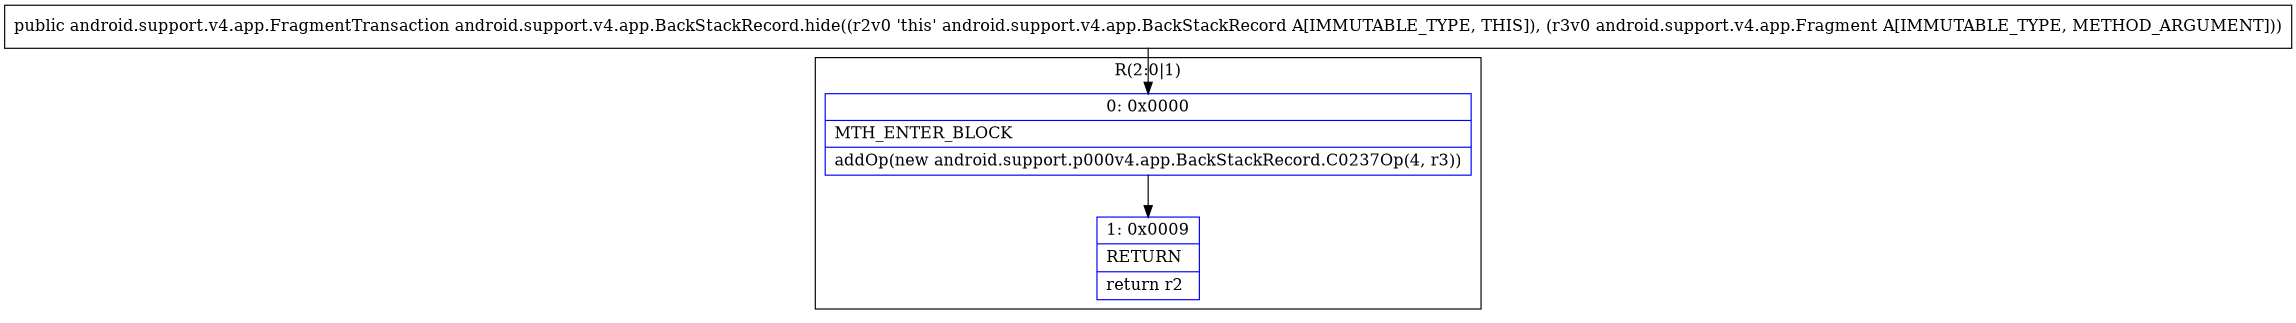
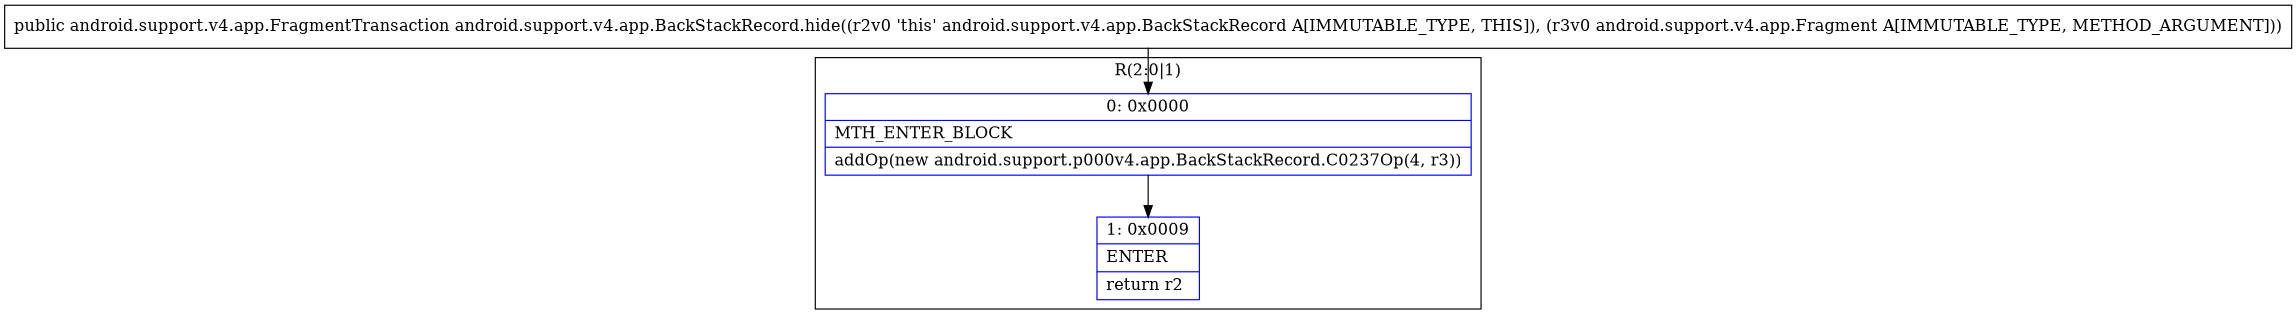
node "1: 0x0009": text "RETURN" -> "ENTER"
